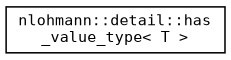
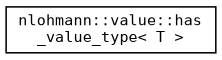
node "nlohmann::detail::has _value_type< T >": label "nlohmann::detail::has _value_type< T >" -> "nlohmann::value::has _value_type< T >"
